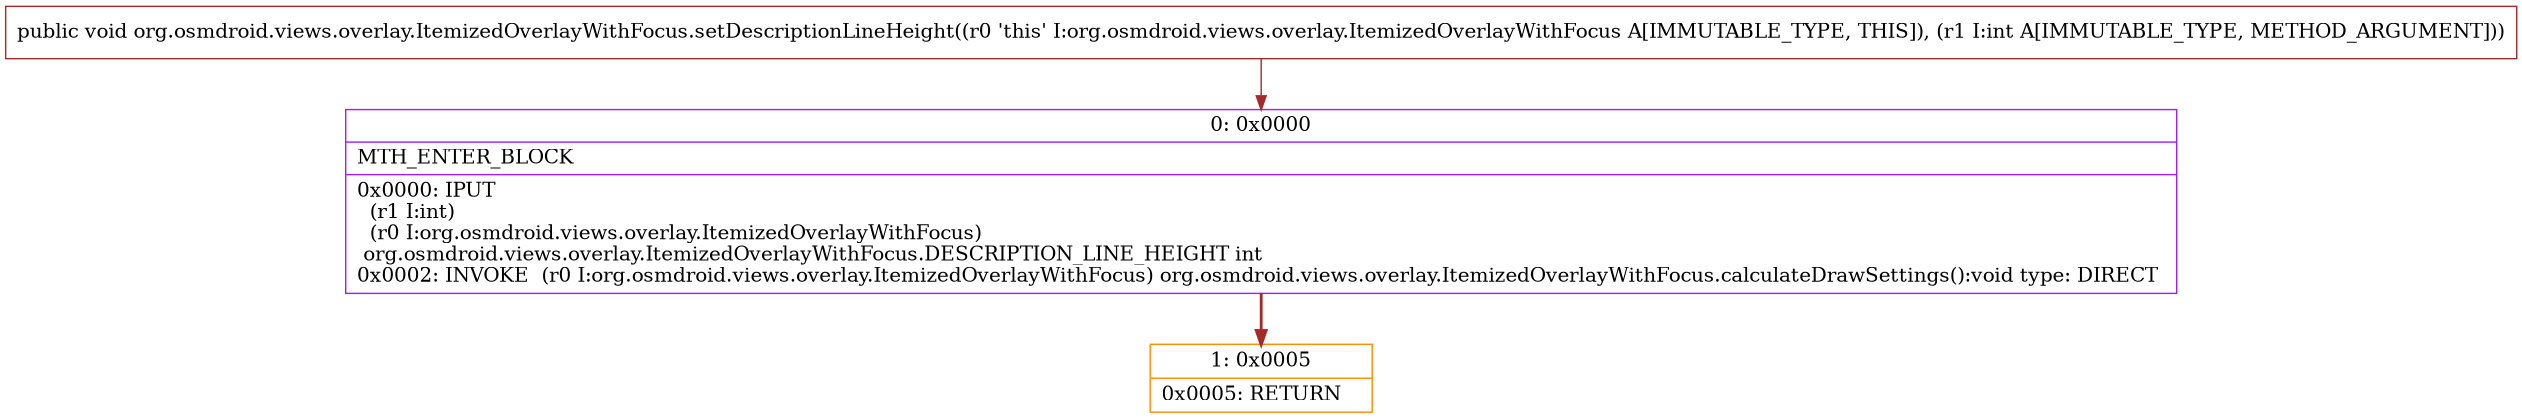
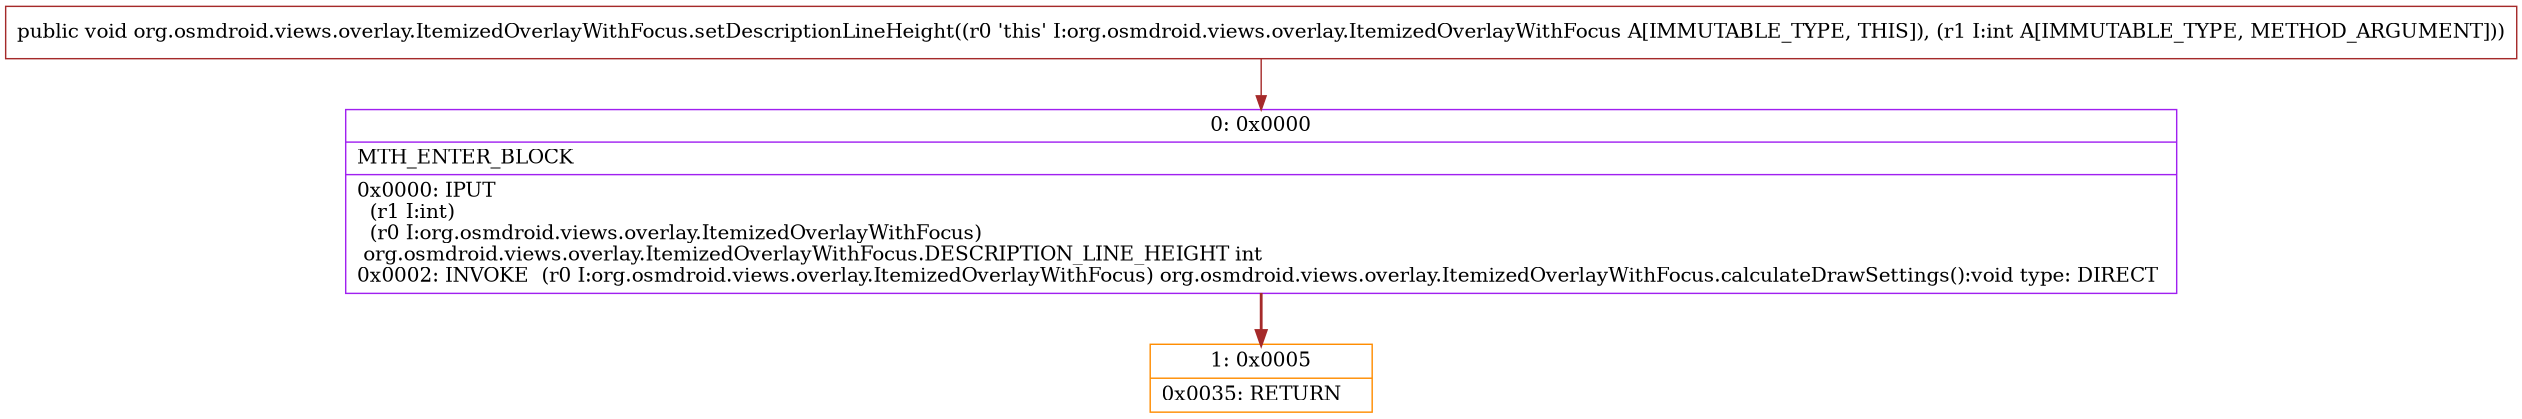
node "1: 0x0005": text "0x0005: RETURN" -> "0x0035: RETURN"
